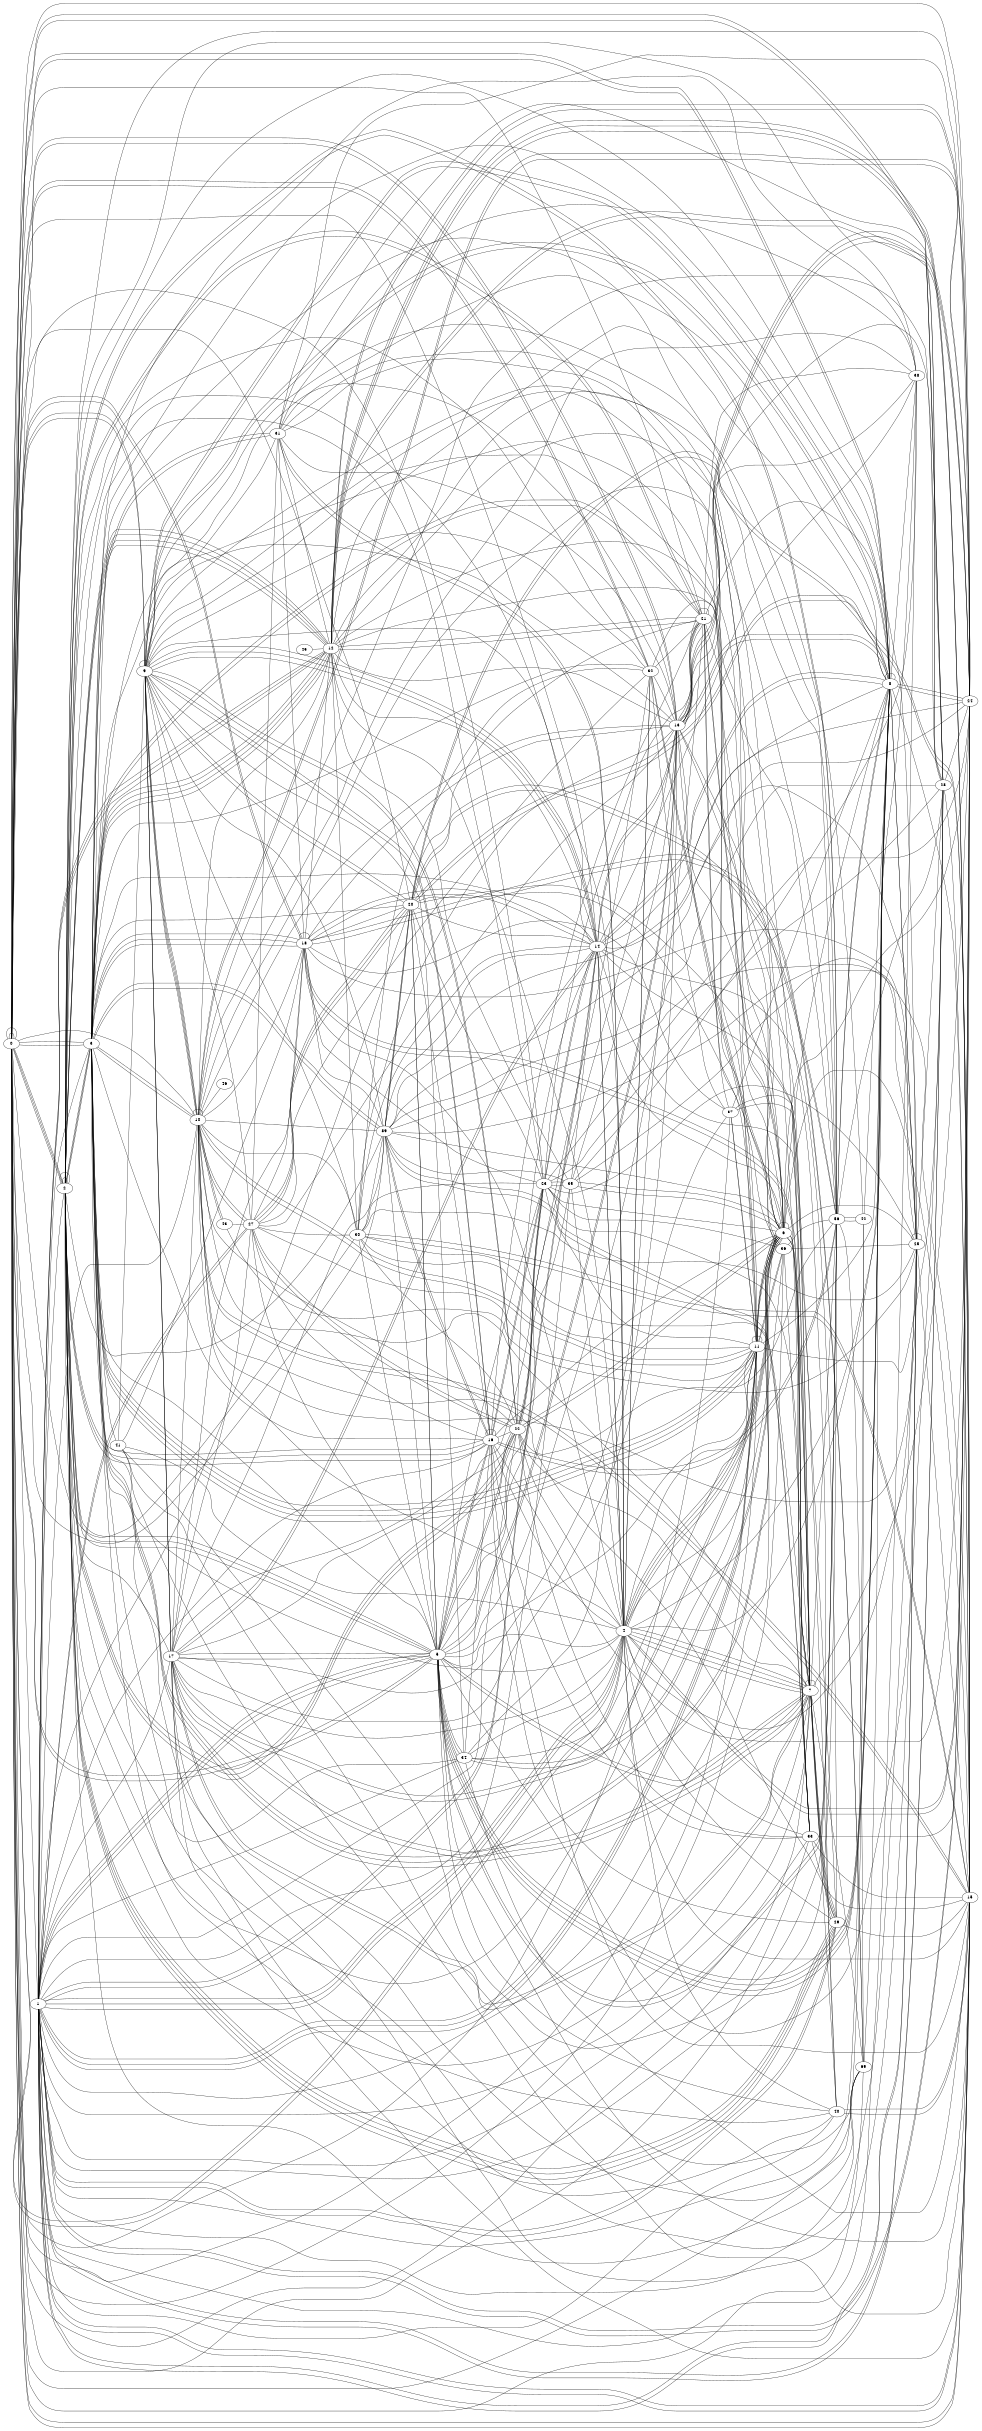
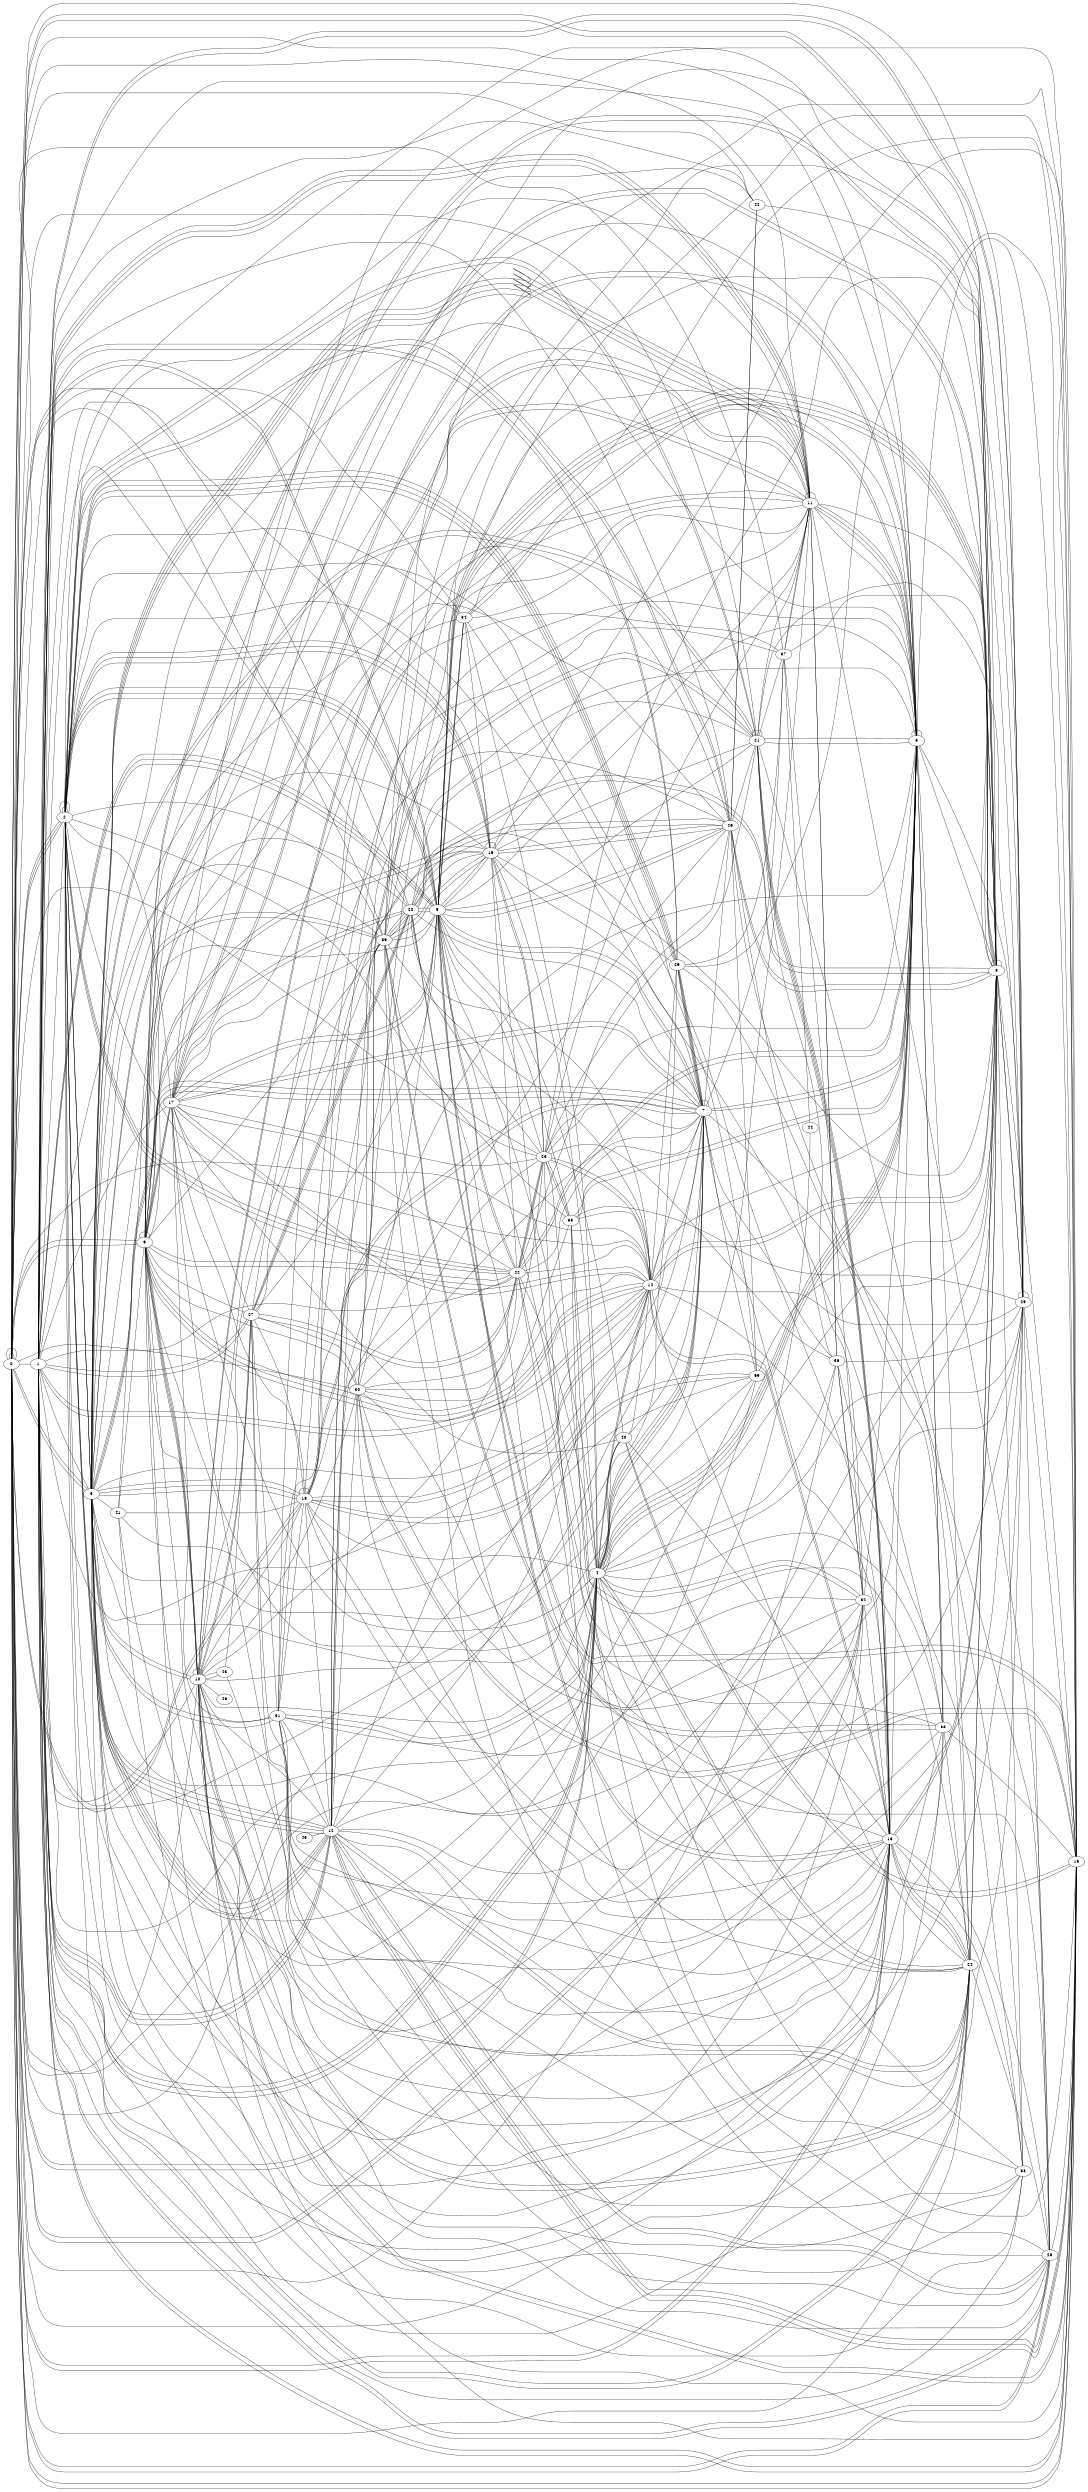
edge "25" -- "0": added
edge "6" -- "0": added
node "44": added
node "56": label "56" -> "26"
edge "35" -- "1": now "89" -- "1"
